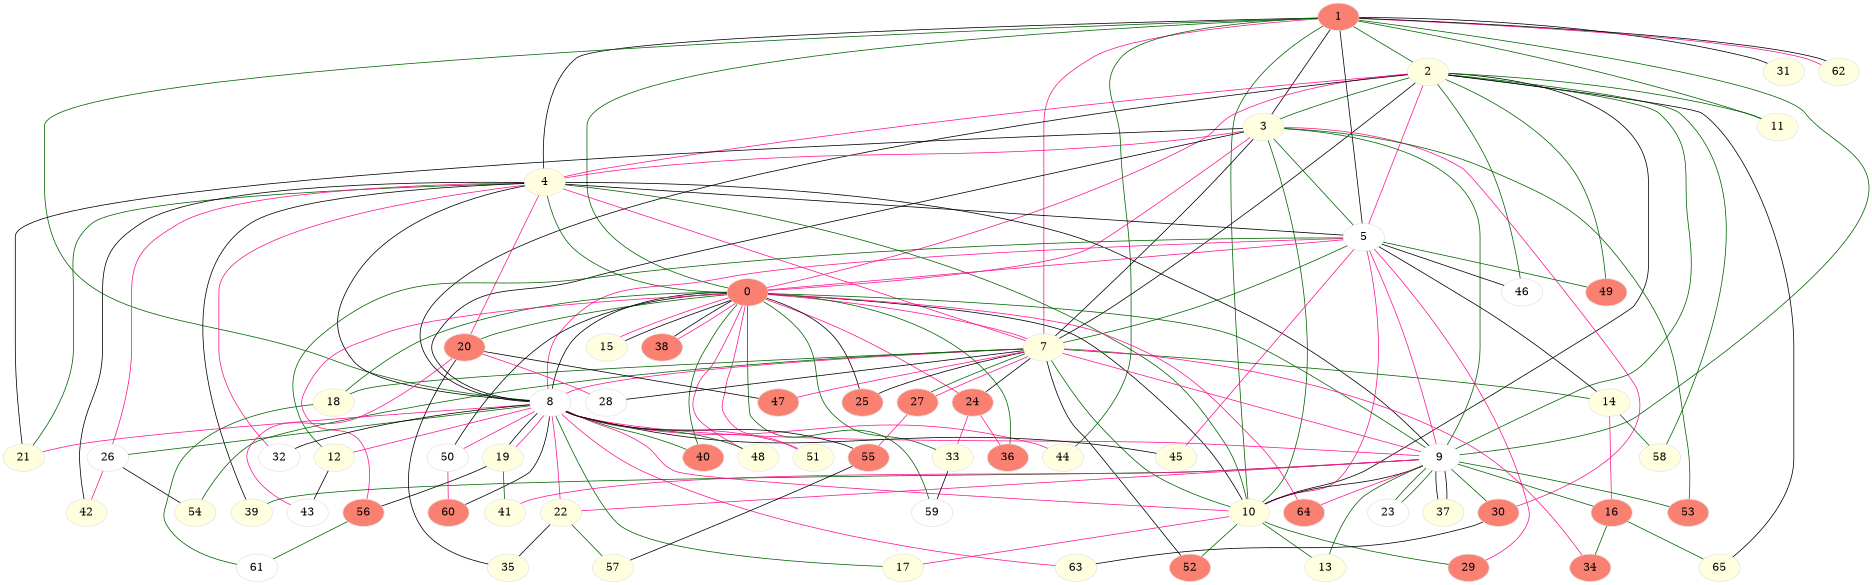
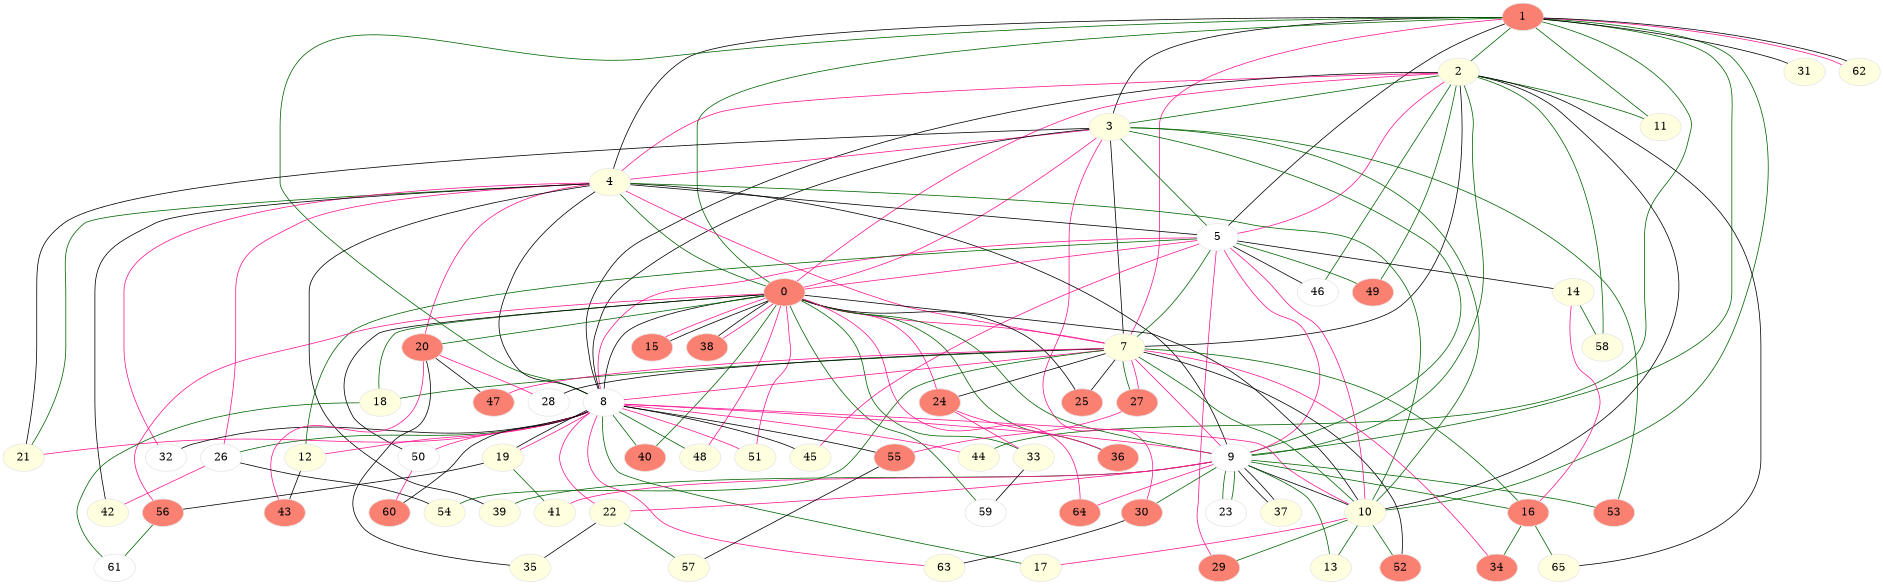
node "15": fillcolor lightyellow -> salmon
edge "7" -- "14": now "7" -- "16"
node "43": fillcolor white -> salmon
